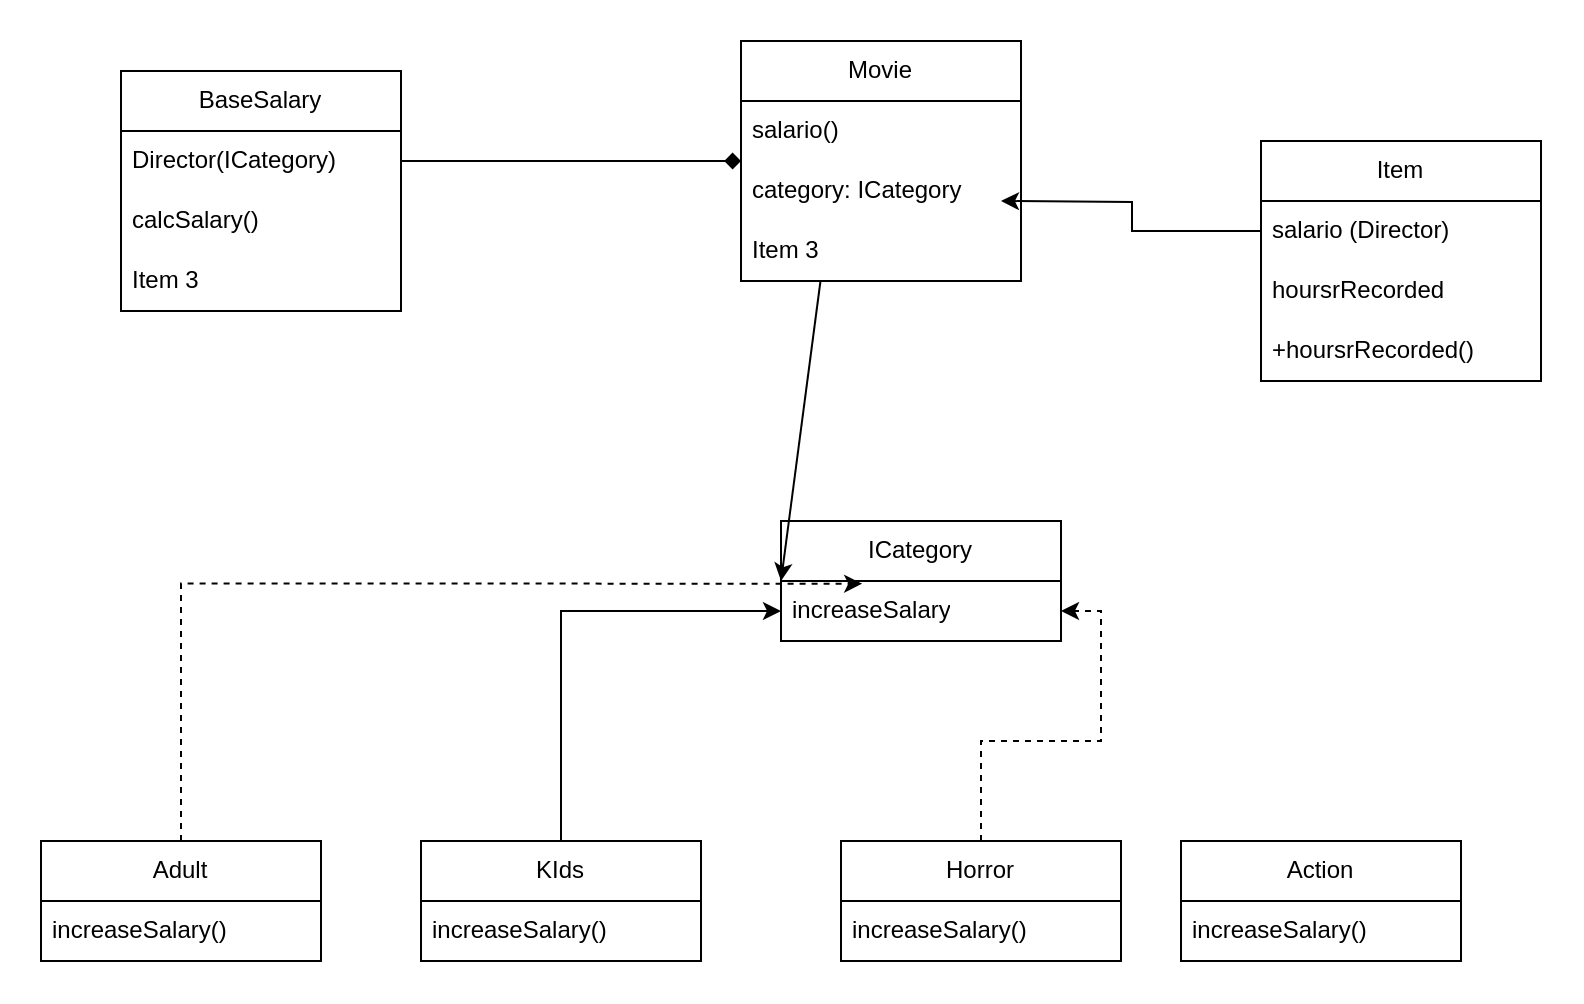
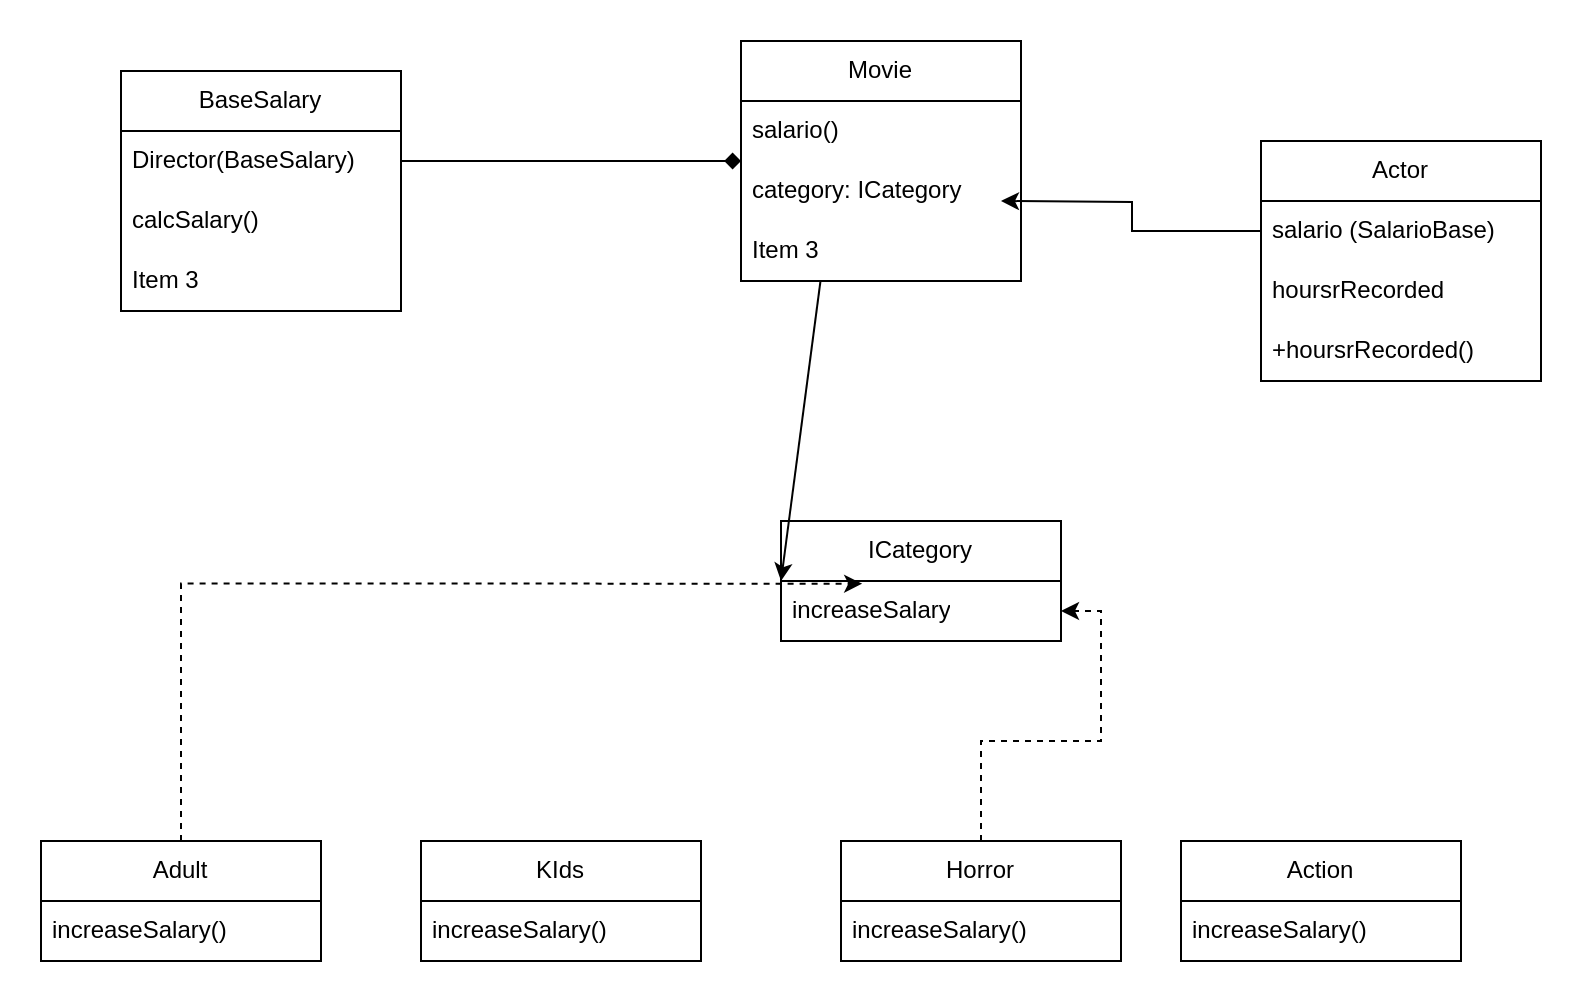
node "Director(ICategory)": label "Director(ICategory)" -> "Director(BaseSalary)"
node "Item": label "Item" -> "Actor"
node "salario (Director)": label "salario (Director)" -> "salario (SalarioBase)"
edge "KIds" -> "increaseSalary": removed
